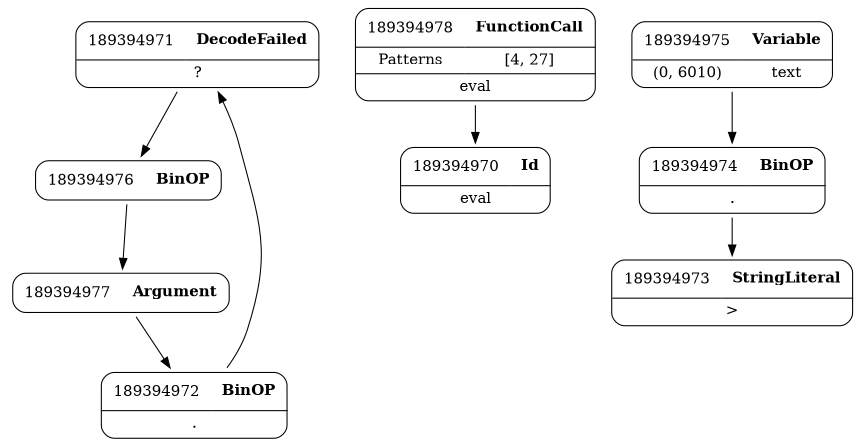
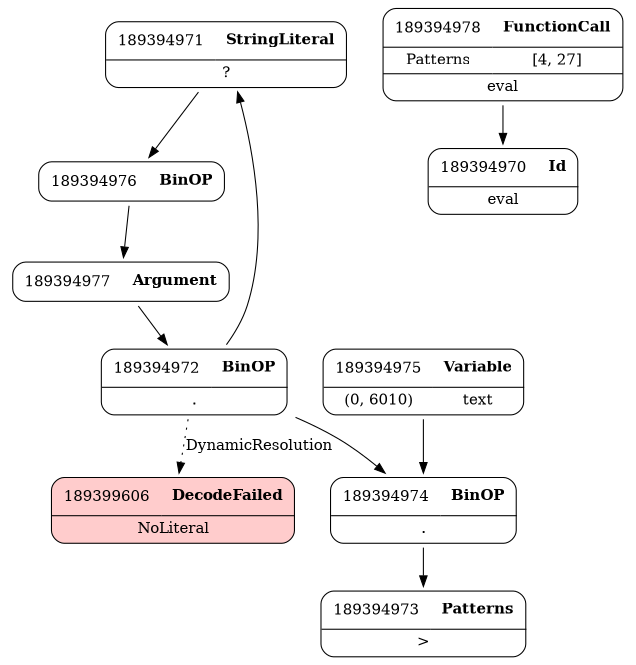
node "189394971": text "DecodeFailed" -> "StringLiteral"
node "189394973": text "StringLiteral" -> "Patterns"
edge "189394972" -> "189394974": added
node "189399606": added
